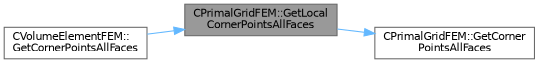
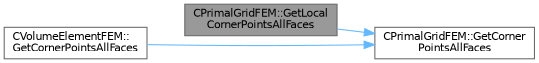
edge "CVolumeElementFEM:: GetCornerPointsAllFaces" -> "CPrimalGridFEM::GetLocal CornerPointsAllFaces": now "CVolumeElementFEM:: GetCornerPointsAllFaces" -> "CPrimalGridFEM::GetCorner PointsAllFaces"
